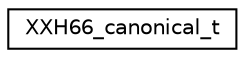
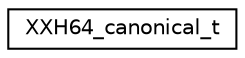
node "XXH66_canonical_t": label "XXH66_canonical_t" -> "XXH64_canonical_t"
